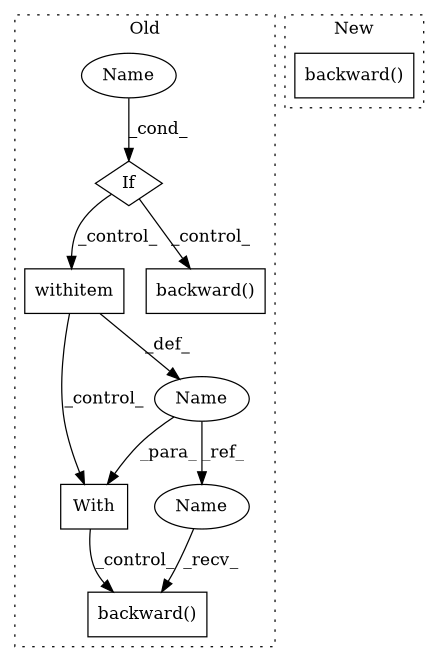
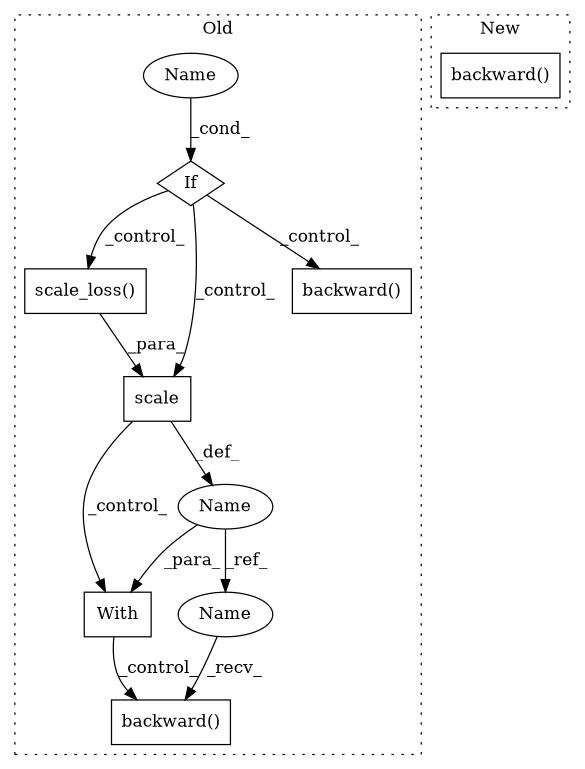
node "withitem": label "withitem" -> "scale"
node "scale_loss()": added
